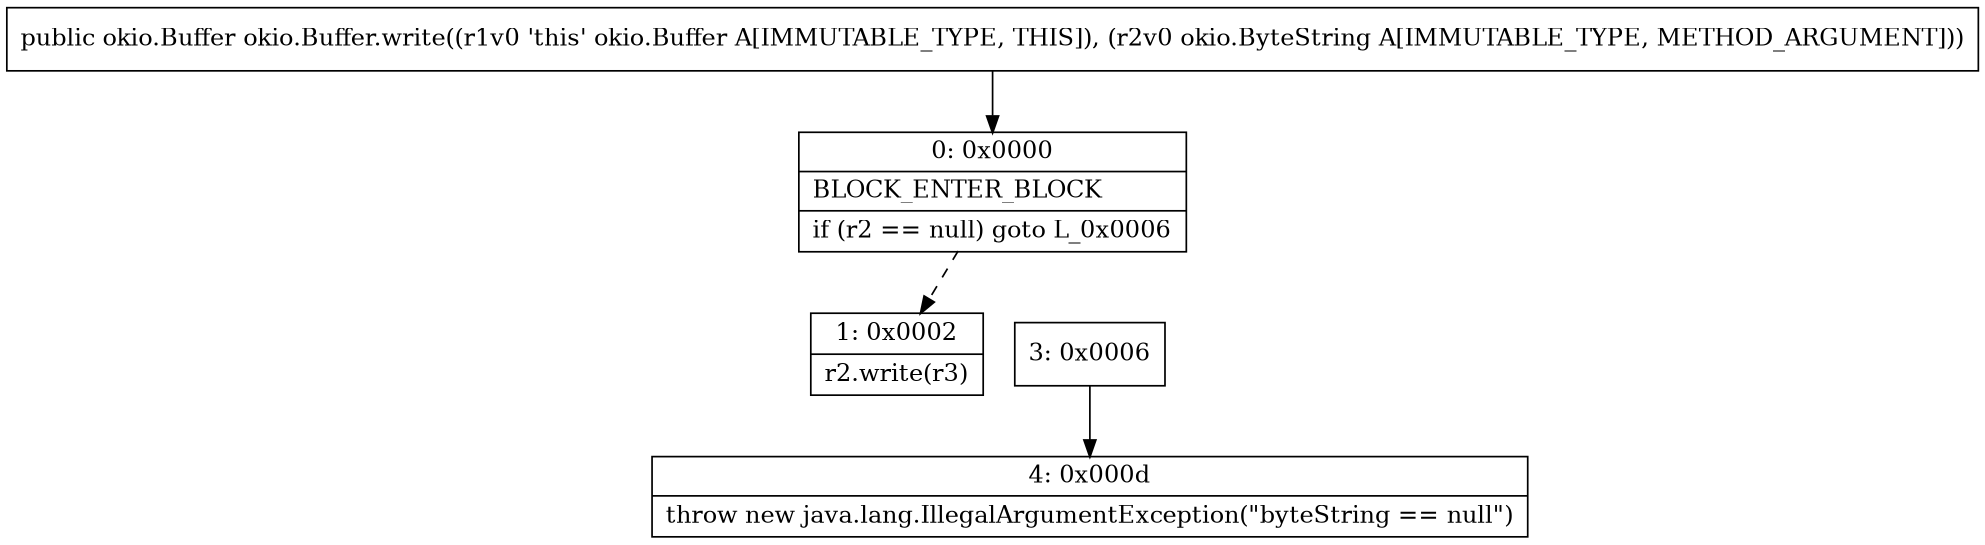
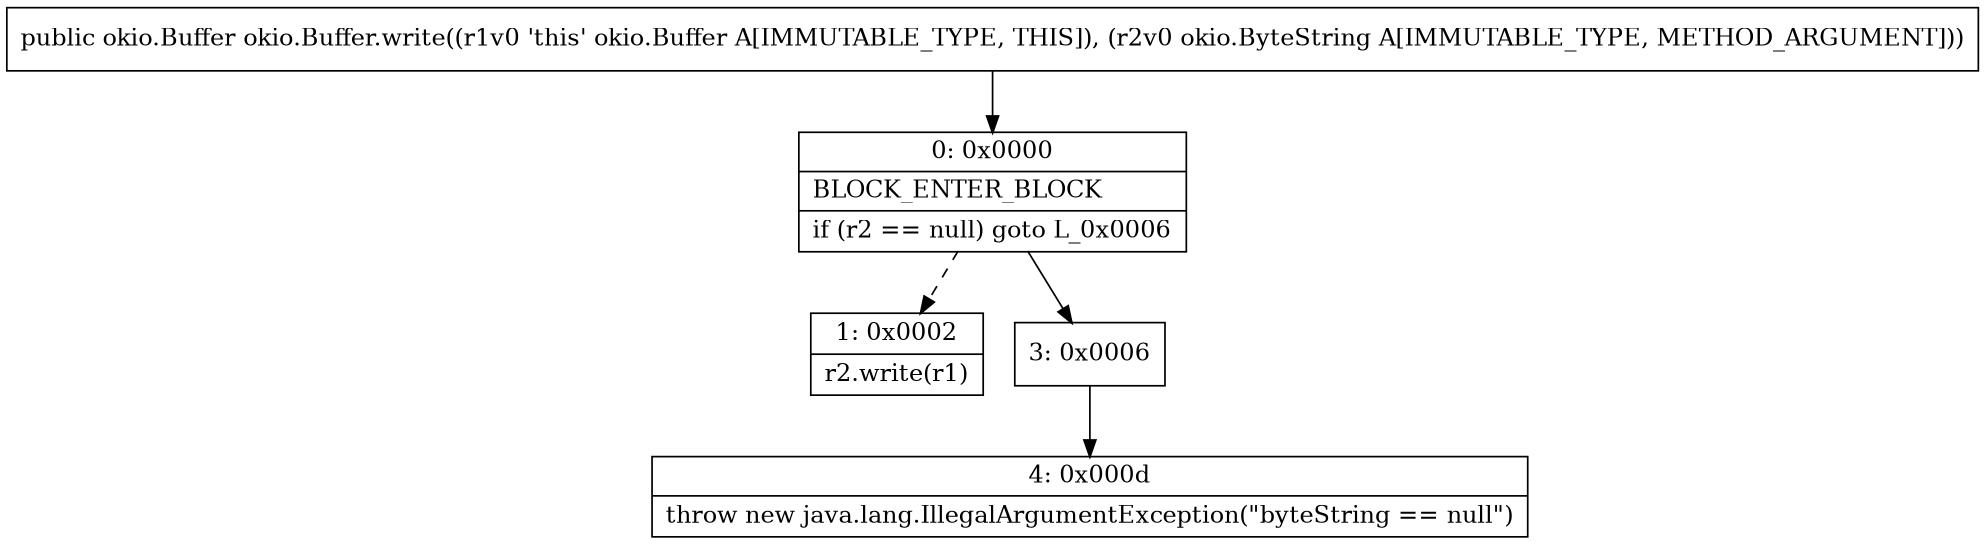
edge "0: 0x0000" -> "3: 0x0006": added
node "1: 0x0002": text "r2.write(r3)" -> "r2.write(r1)"
